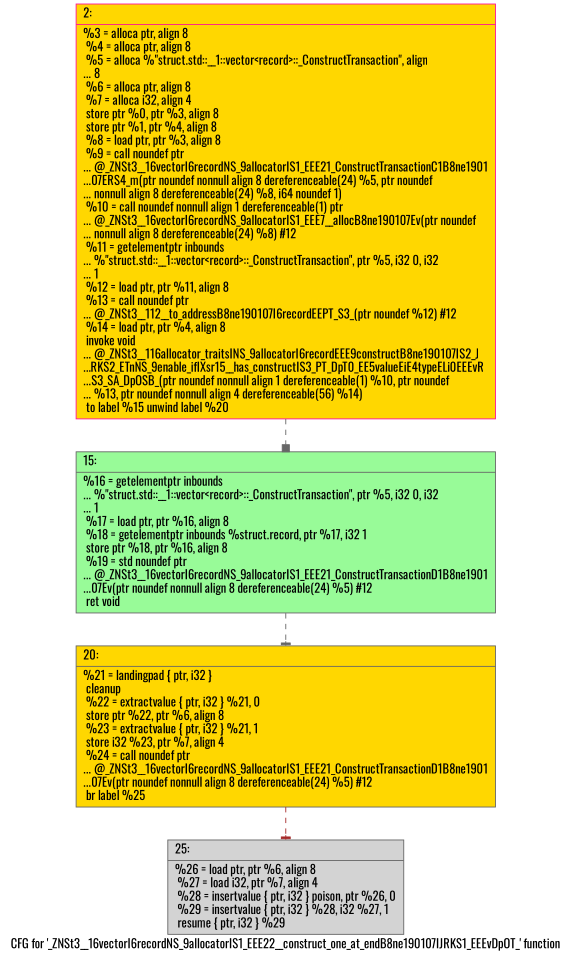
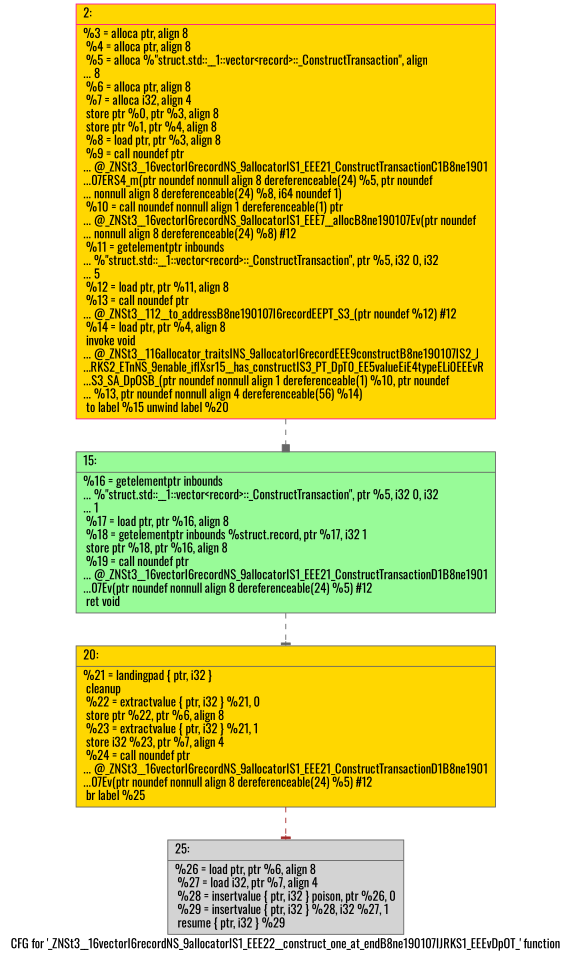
node "2:": text "... 1" -> "... 5"
node "15:": text "%19 = std noundef ptr" -> "%19 = call noundef ptr"
